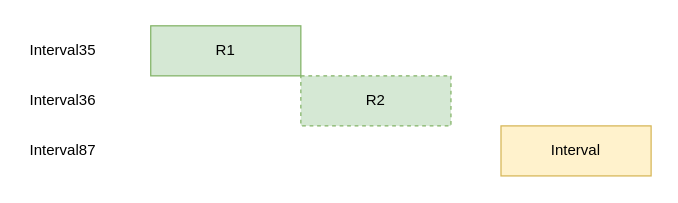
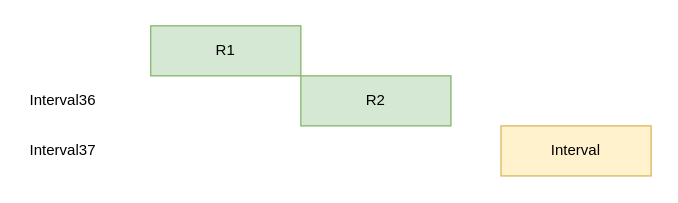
node "Interval35": removed
node "R2": style dashed -> solid
node "Interval87": label "Interval87" -> "Interval37"
